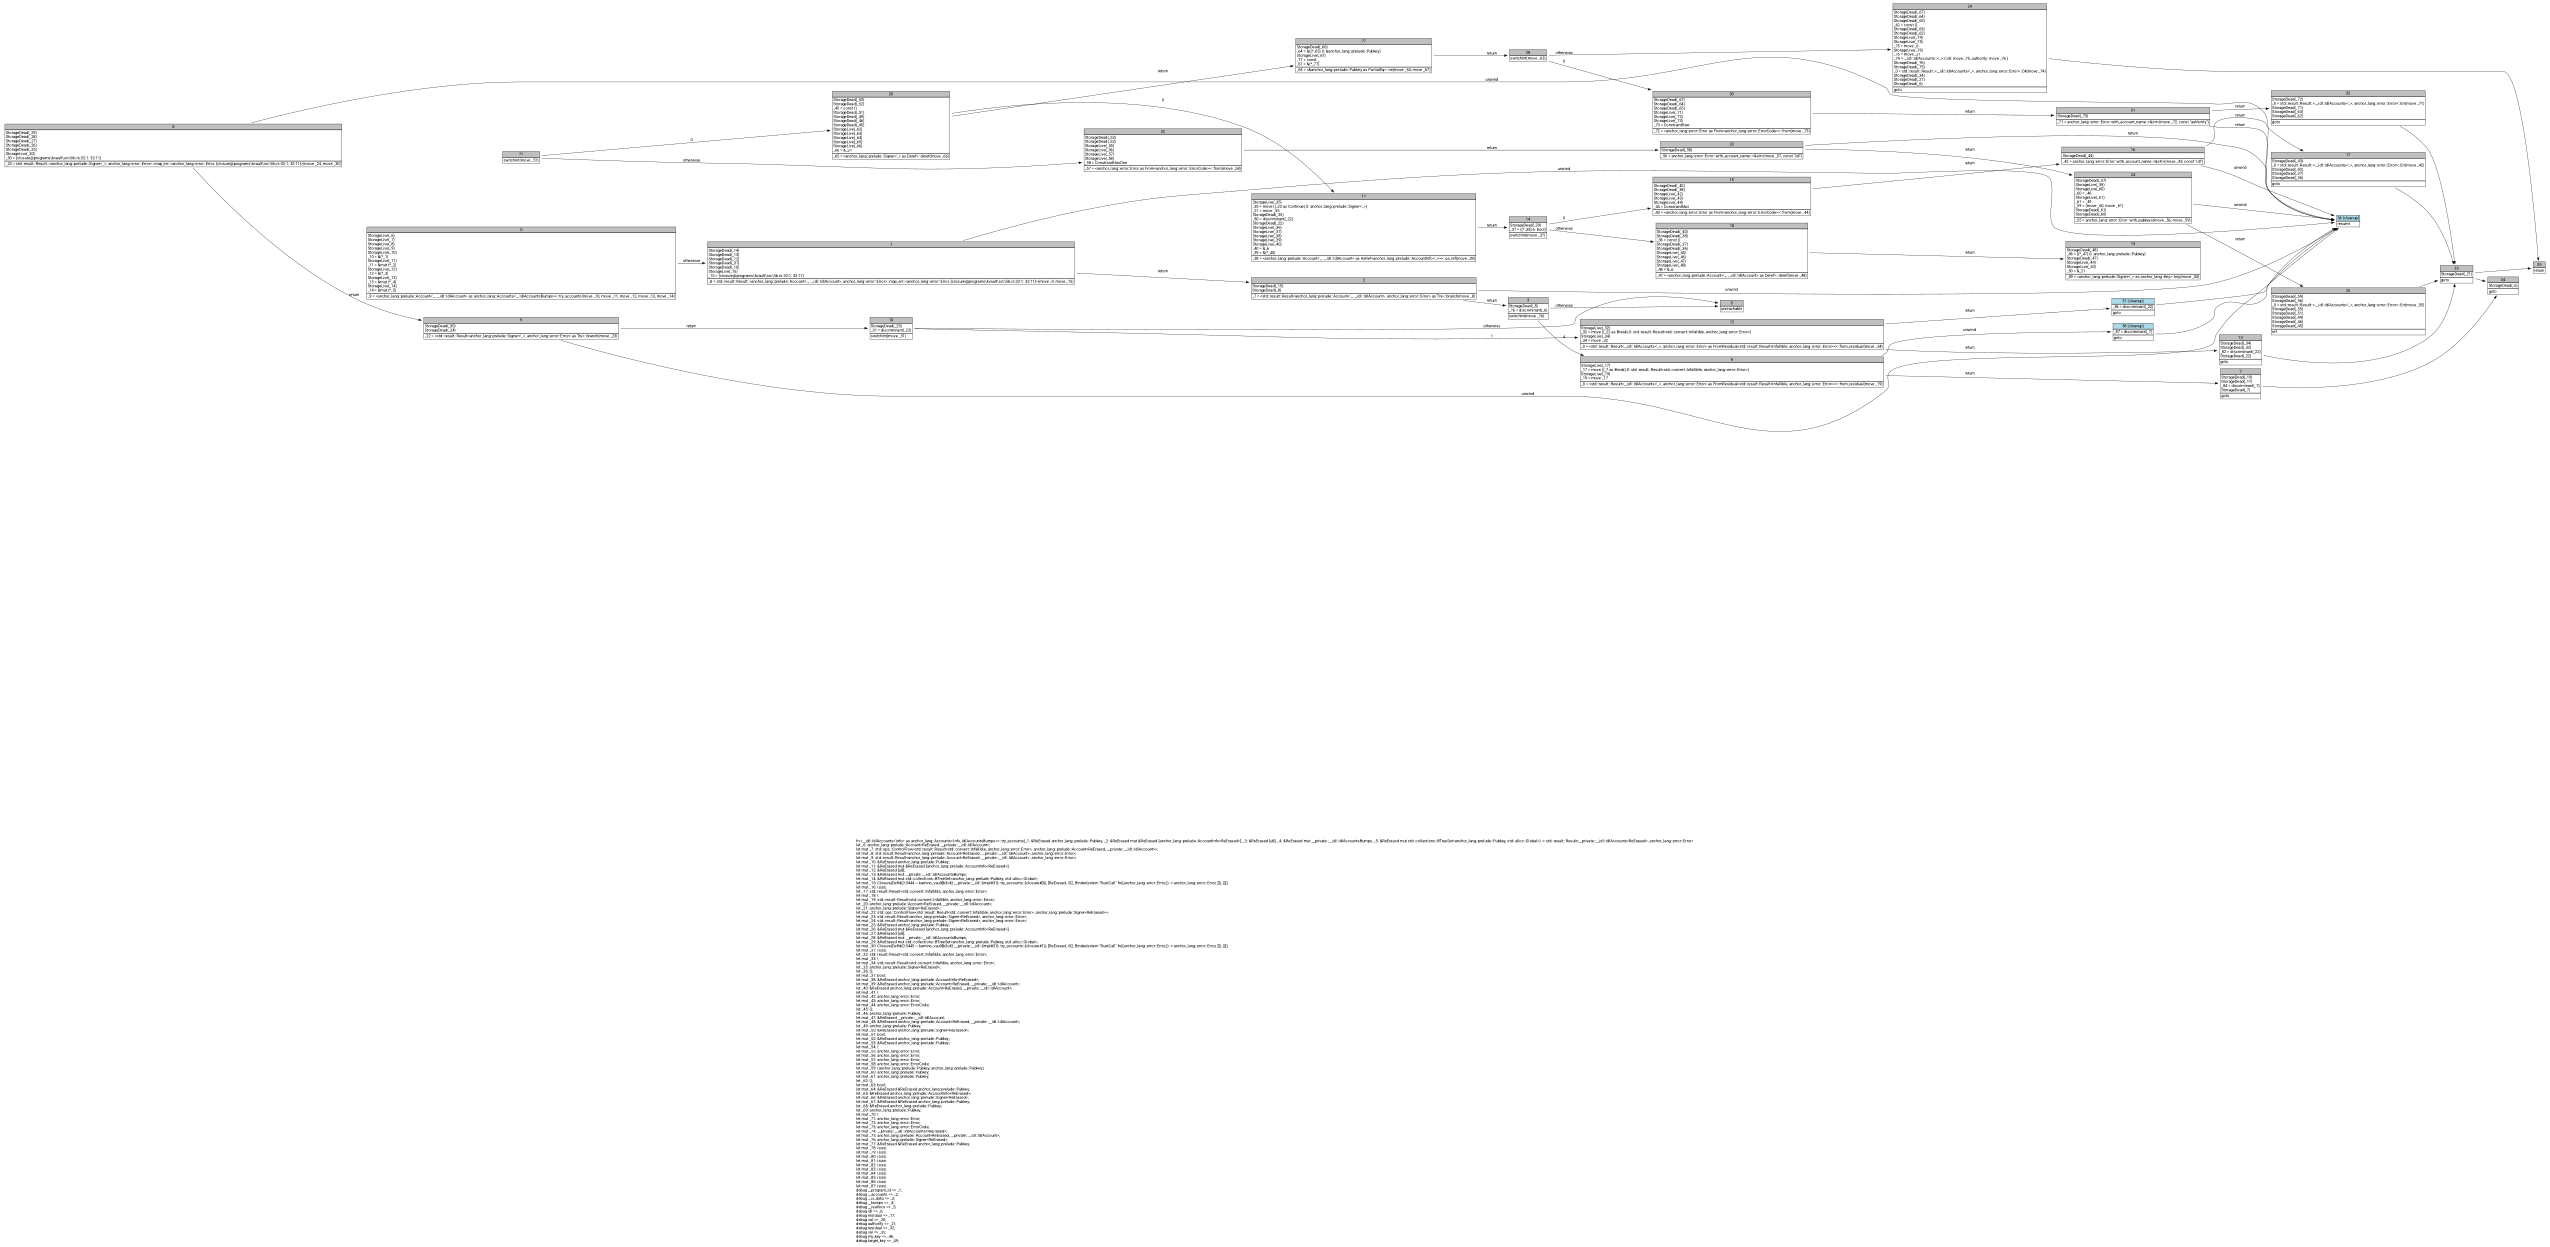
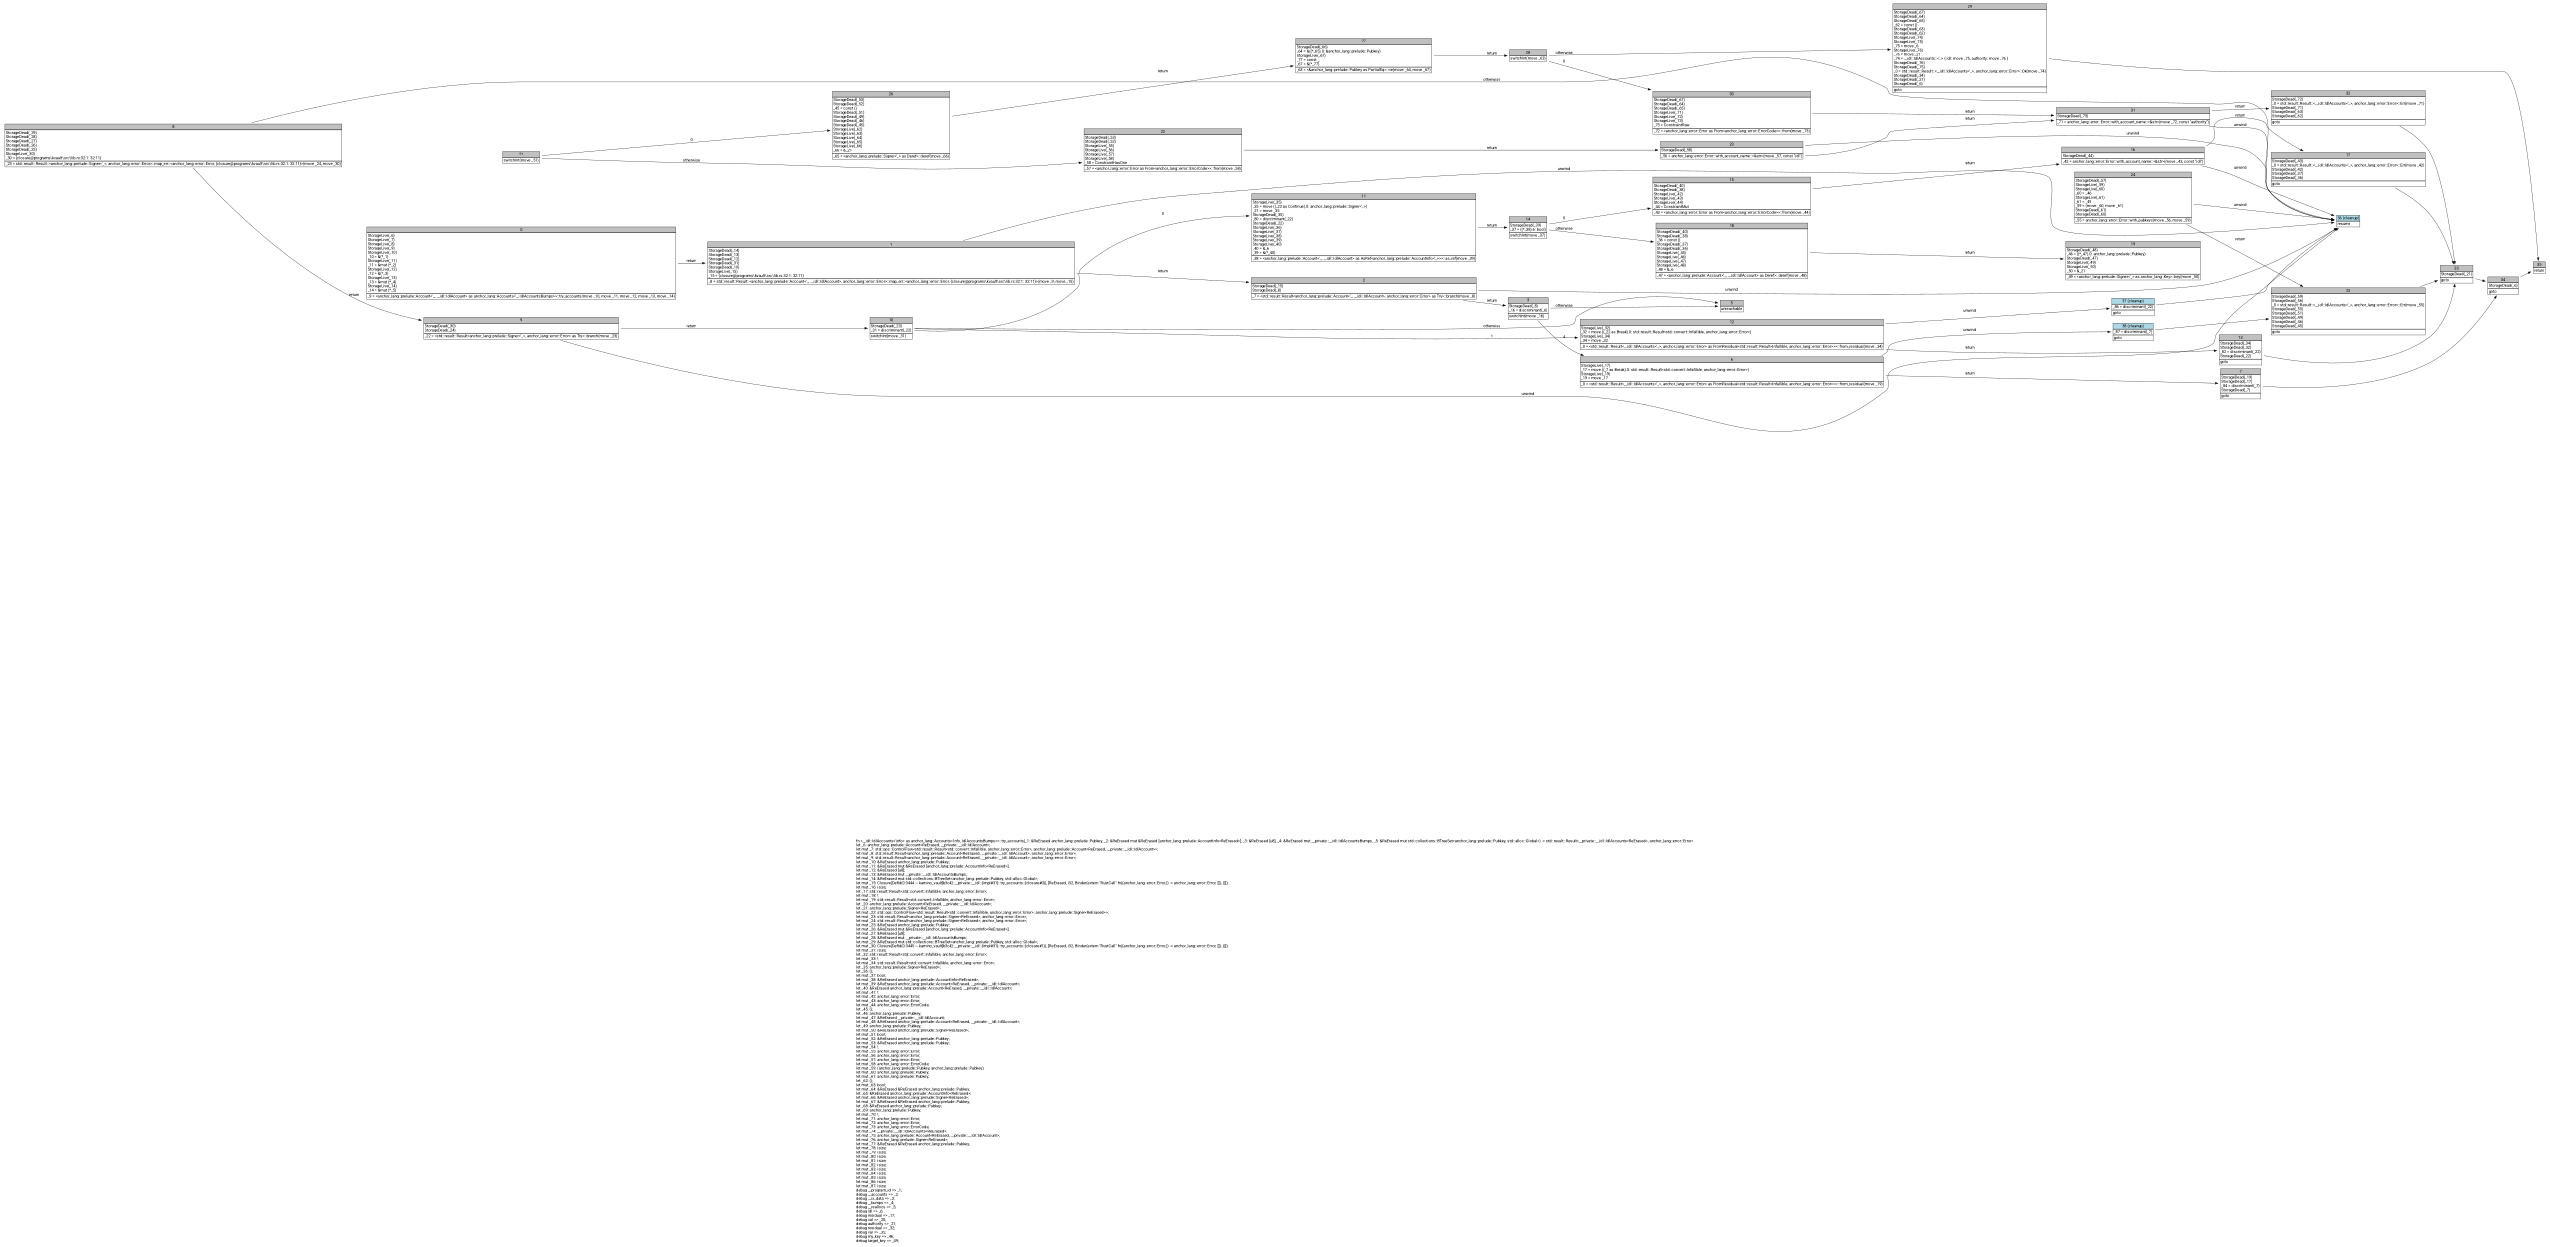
edge "8" -> "36 (cleanup)": label "unwind" -> "otherwise"
edge "26" -> "11": now "10" -> "11"
edge "31" -> "36 (cleanup)": label "return" -> "unwind"
edge "23" -> "36 (cleanup)": label "return" -> "unwind"
edge "23" -> "24": now "23" -> "31"
edge "0" -> "1": label "otherwise" -> "return"
edge "33" -> "35": now "34" -> "35"
edge "38 (cleanup)" -> "36 (cleanup)": now "38 (cleanup)" -> "25"
edge "12" -> "37 (cleanup)": label "return" -> "unwind"
node "25": text "ref" -> "goto"
